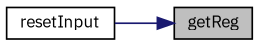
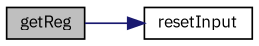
edge "resetInput" -> "getReg": reversed
